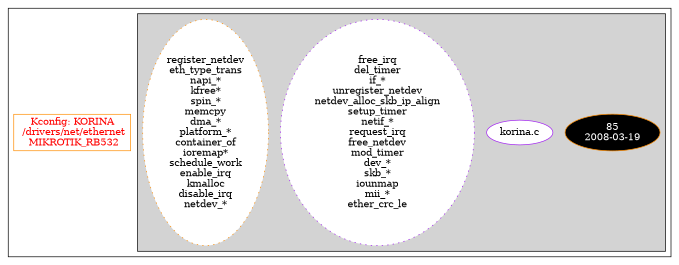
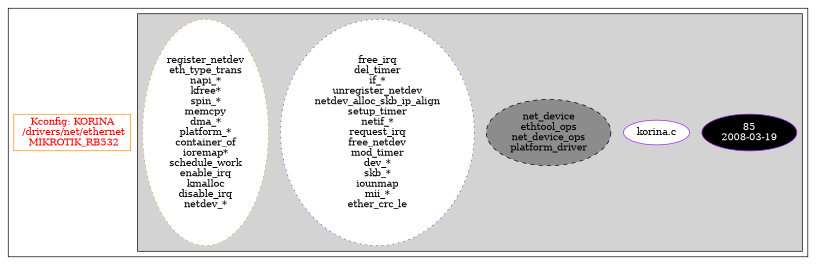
node "net_device ethtool_ops net_device_ops platform_driver": added
node "85 2008-03-19": color darkorange -> purple
